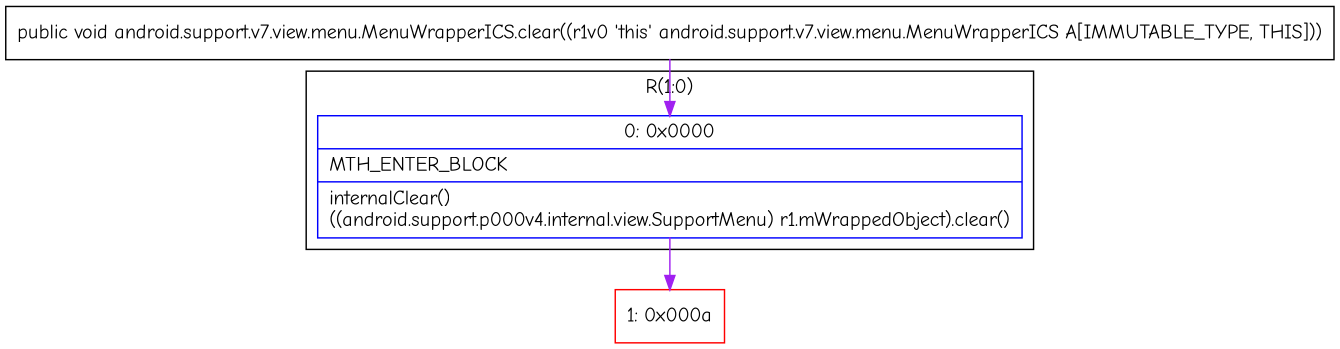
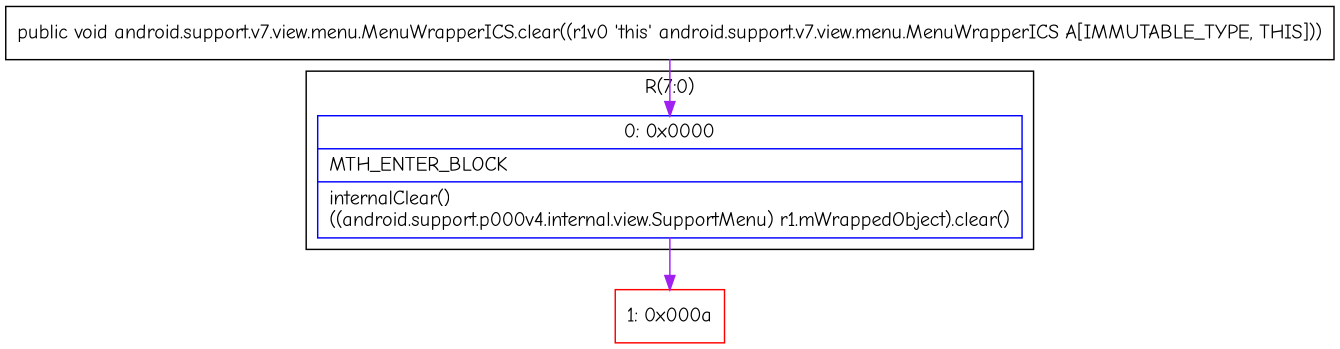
cluster "R(1:0)": label "R(1:0)" -> "R(7:0)"
